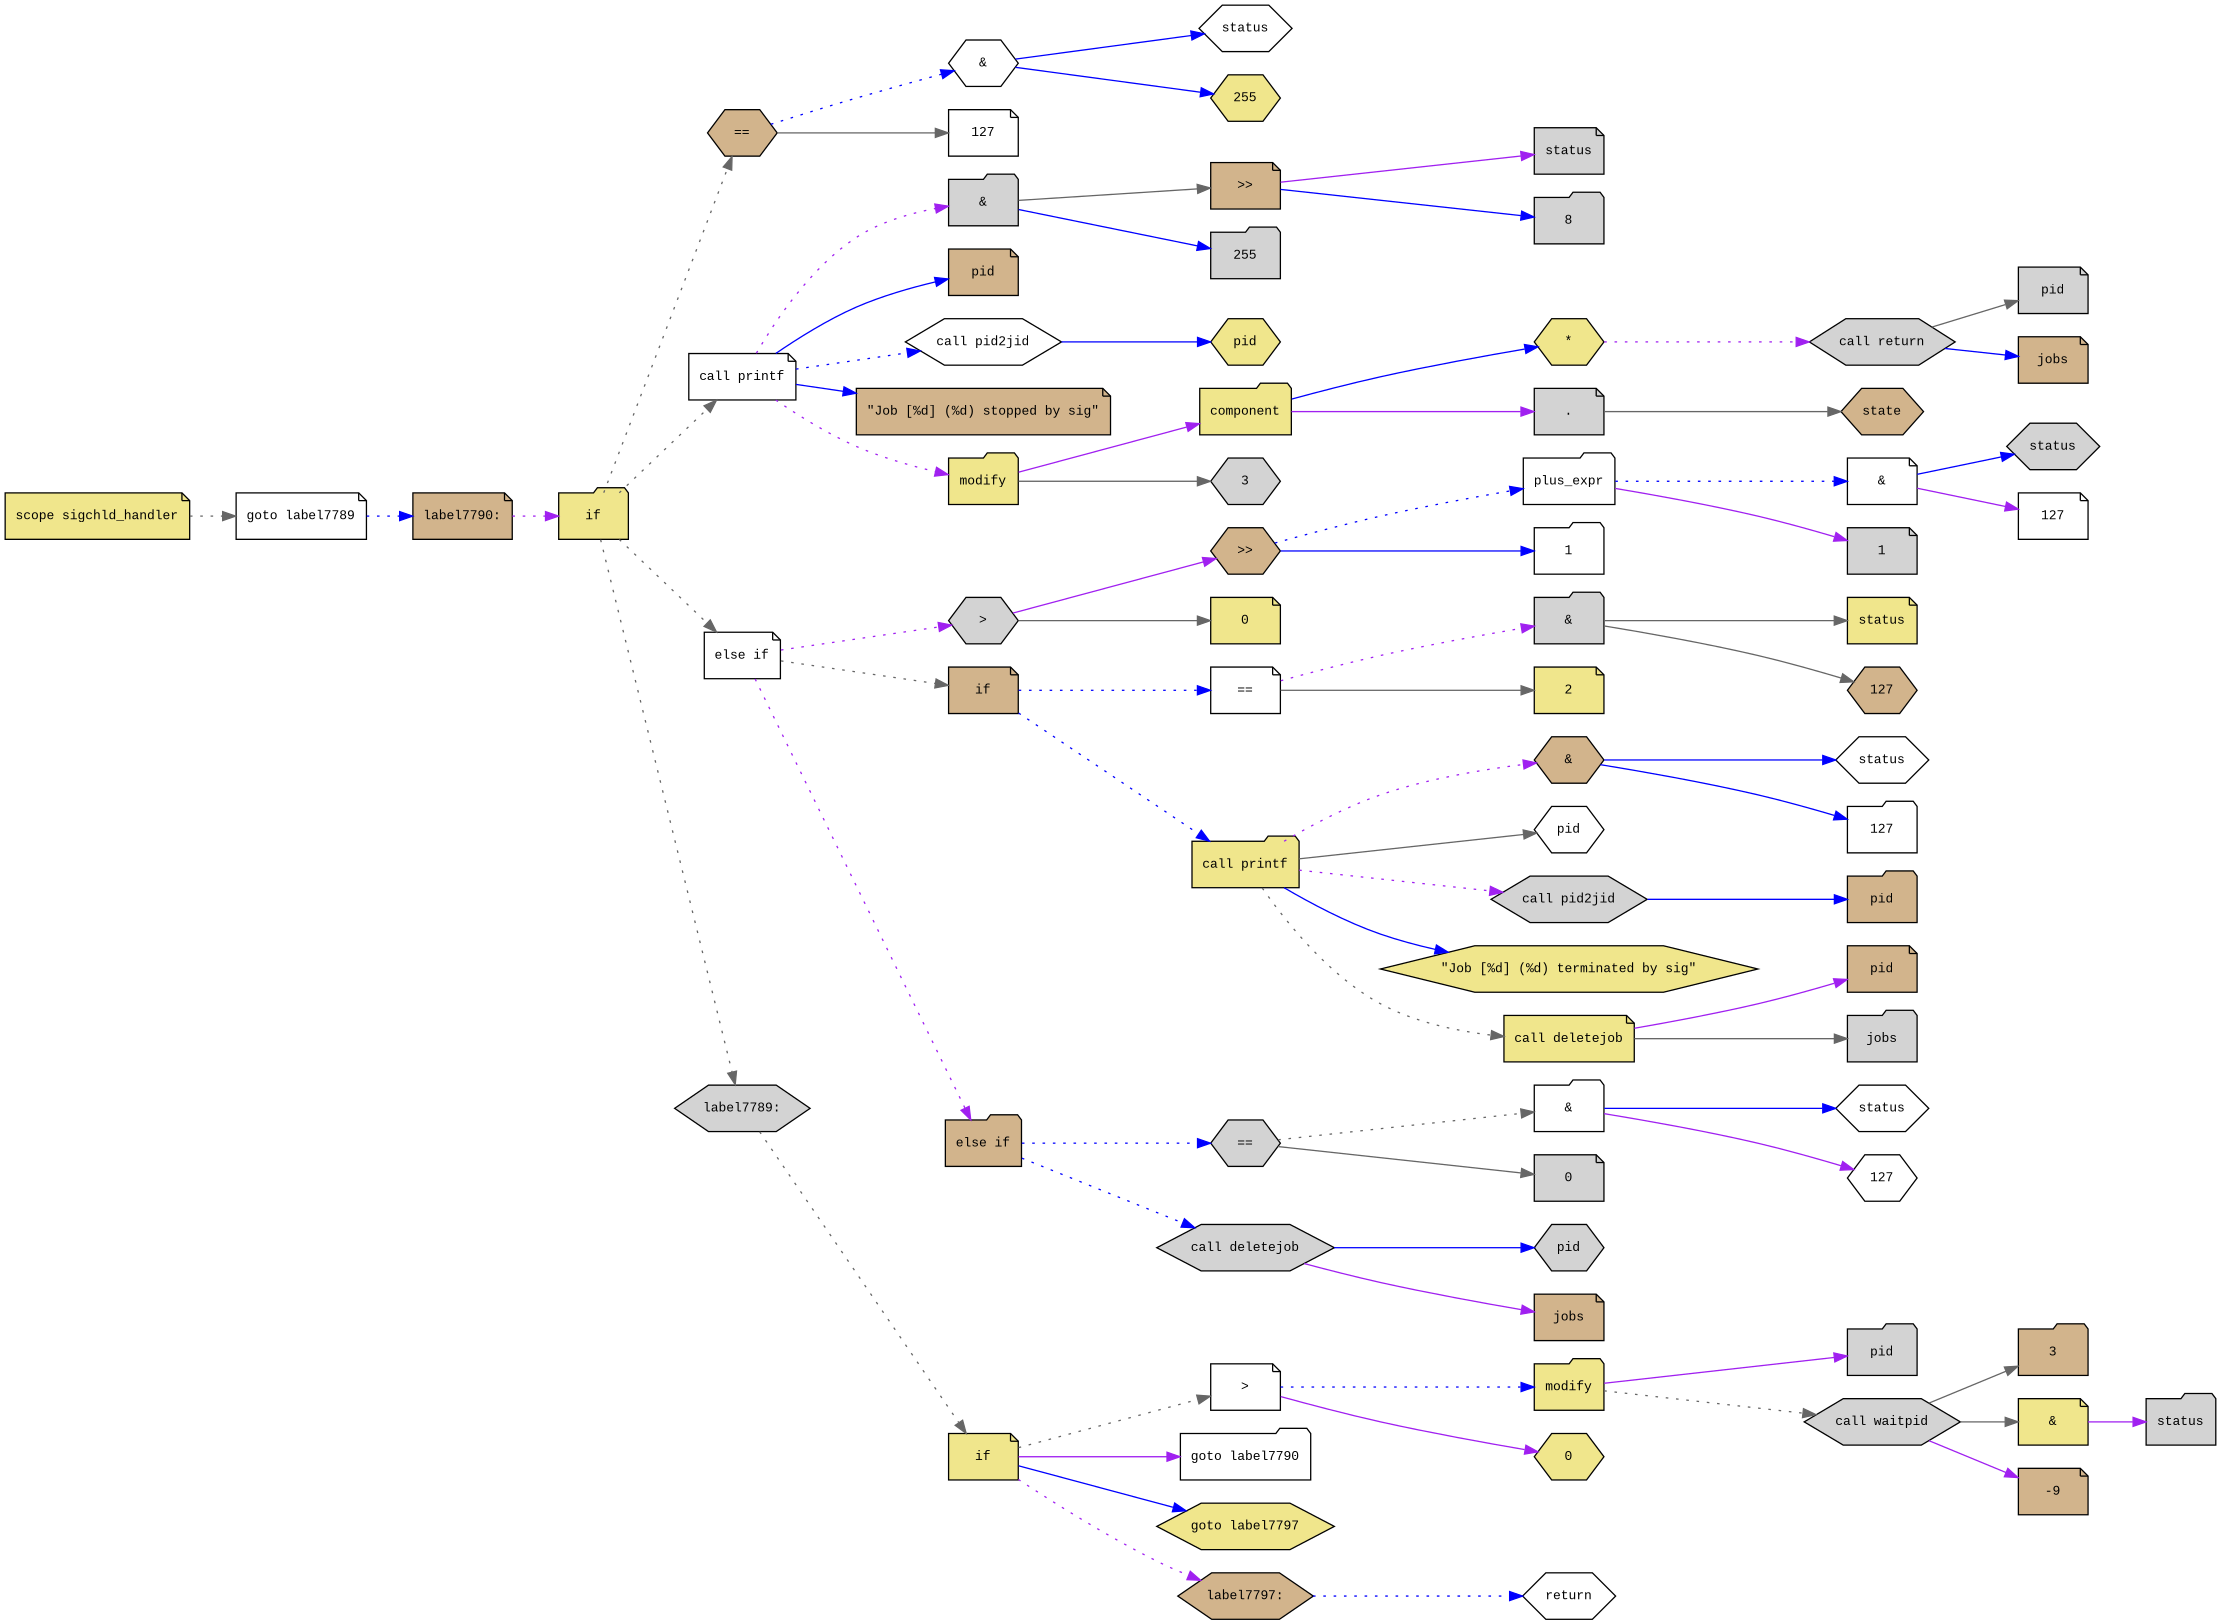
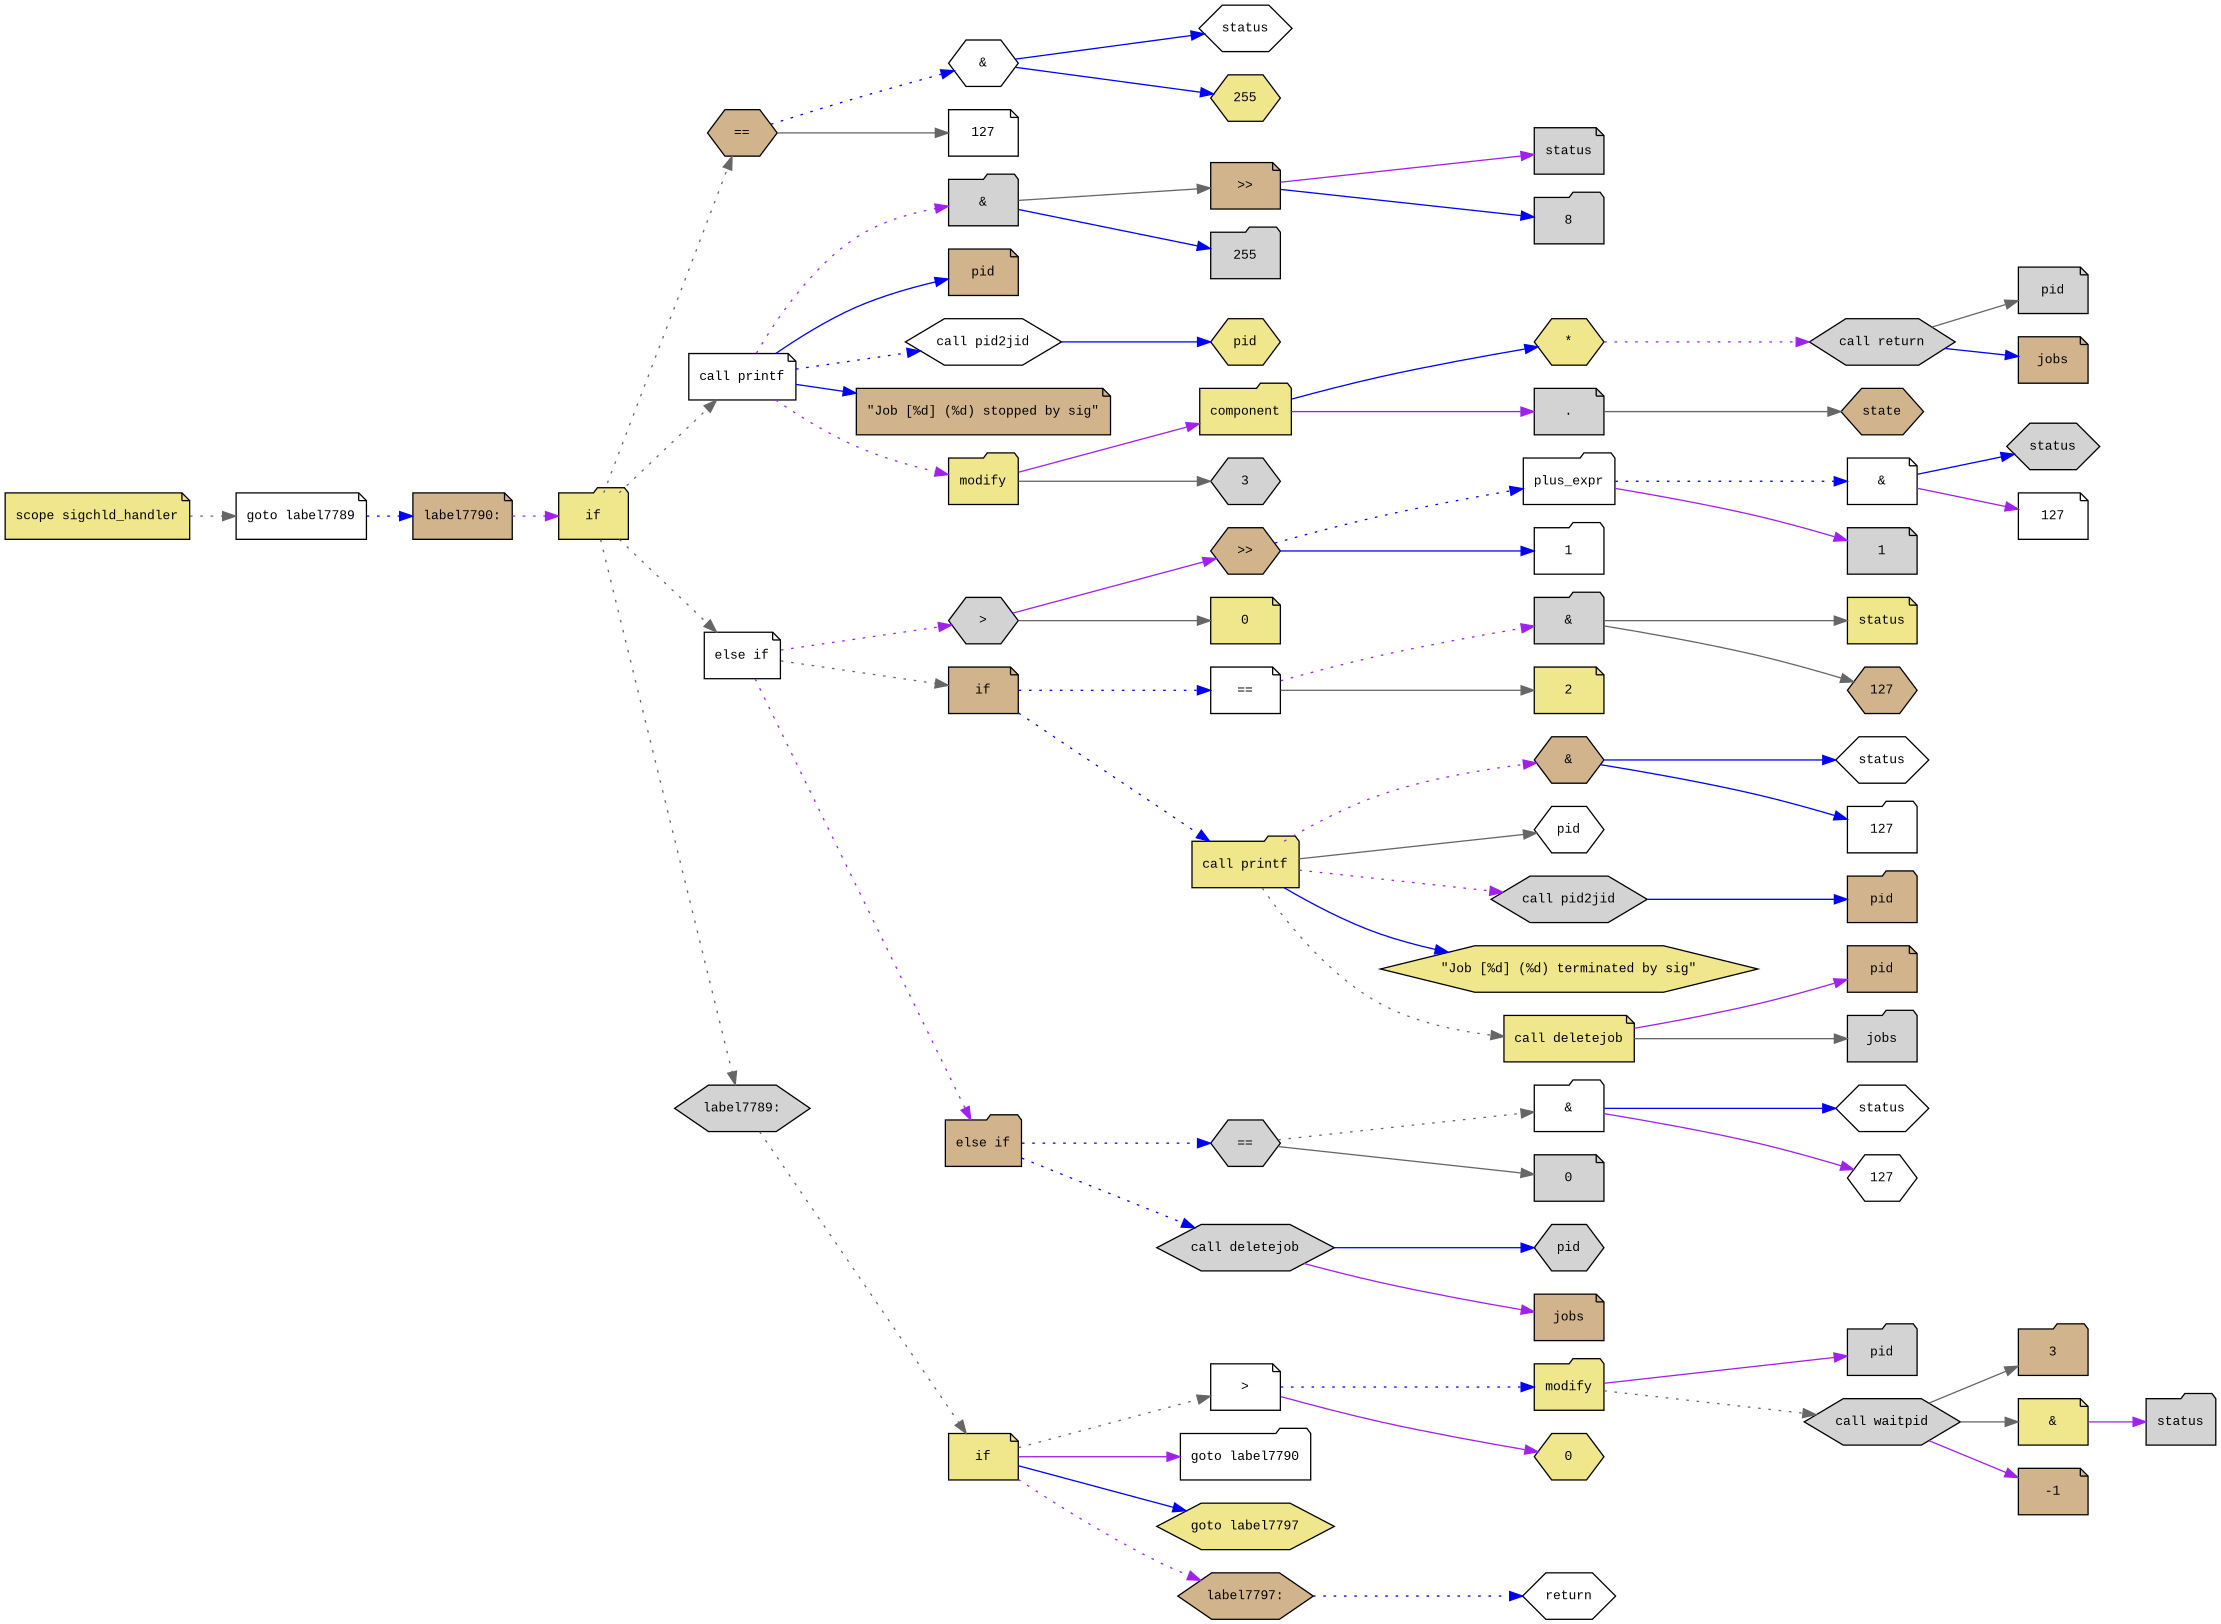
node "-9": label "-9" -> "-1"
